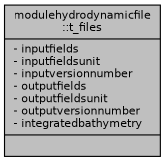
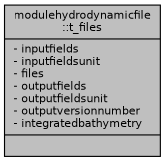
node "modulehydrodynamicfile": text "- inputversionnumber" -> "- files"
